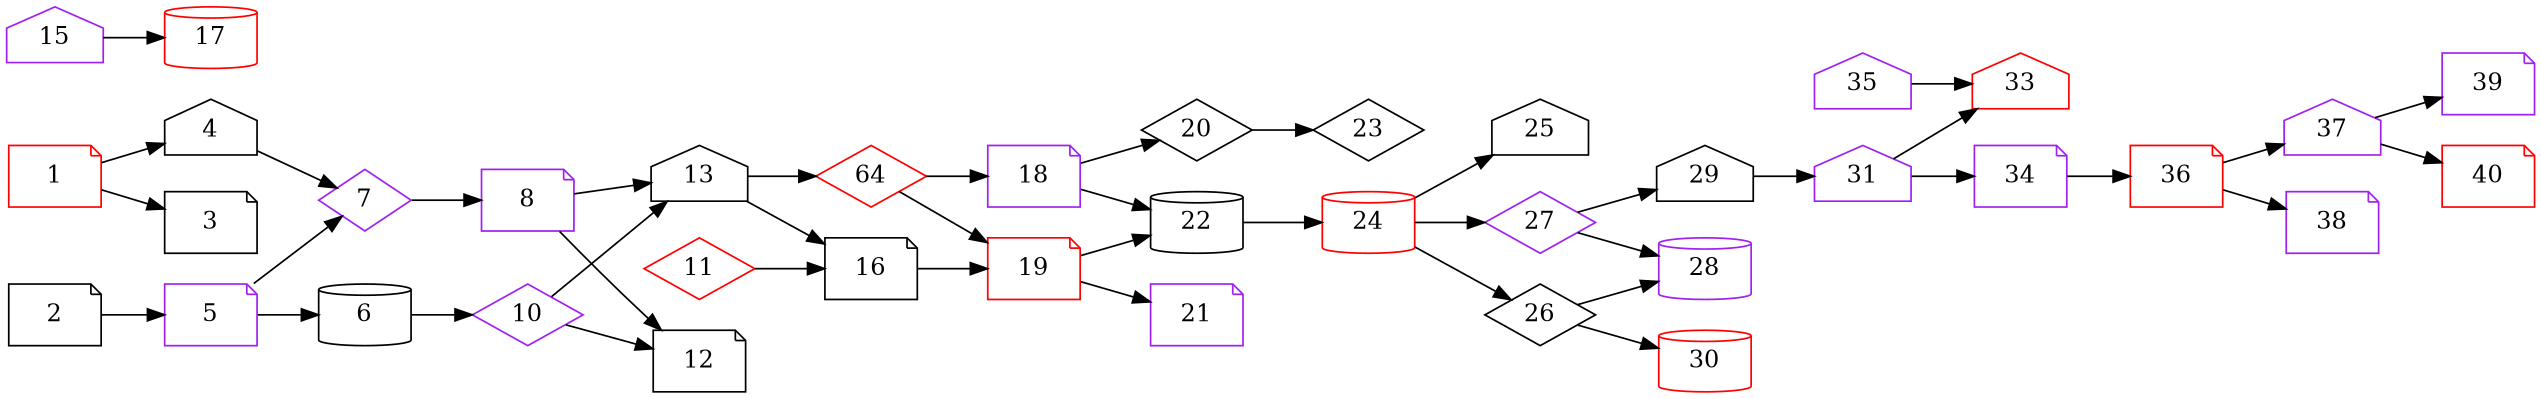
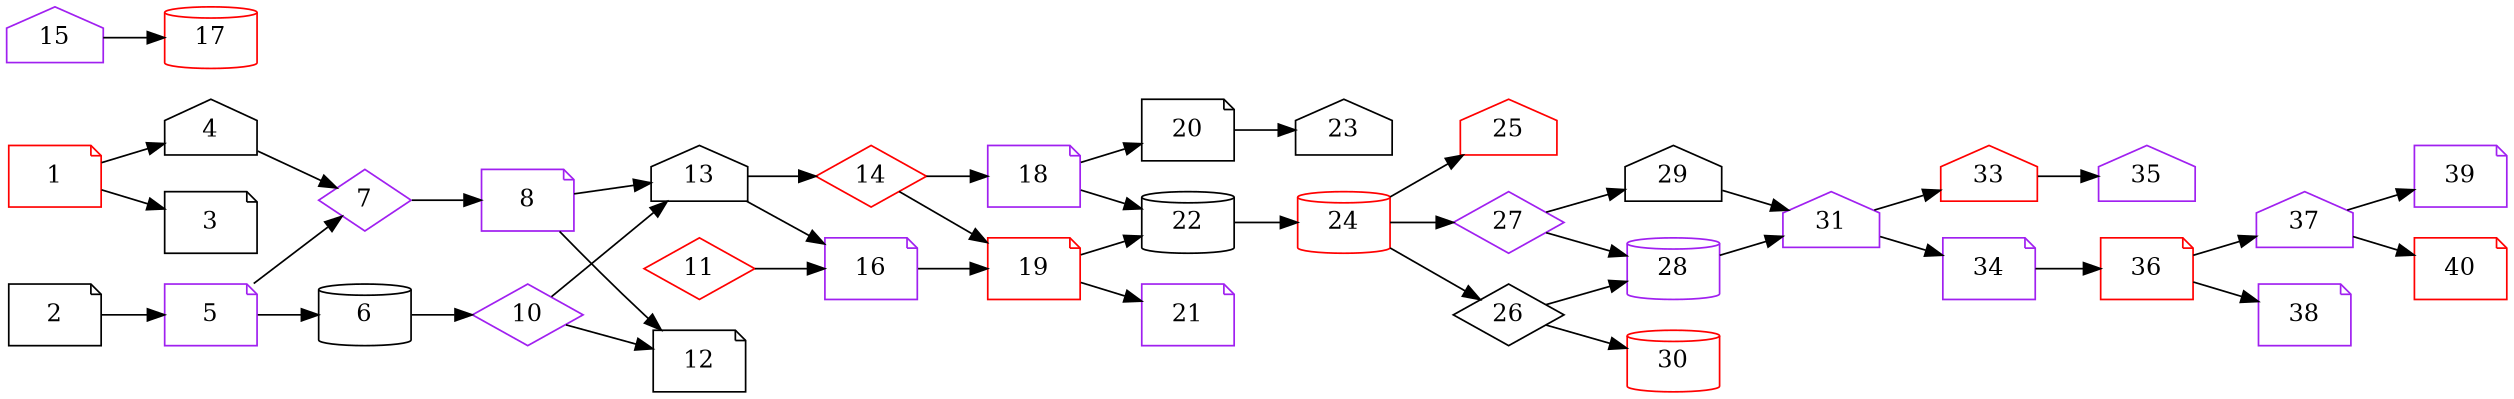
edge "35" -> "33": reversed
node "20": shape diamond -> note
node "23": shape diamond -> house
node "25": color black -> red
node "64": label "64" -> "14"
edge "28" -> "31": added
node "16": color black -> purple
